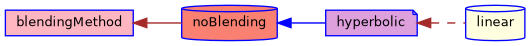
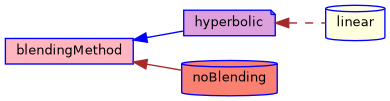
edge "hyperbolic" -> "noBlending": now "hyperbolic" -> "blendingMethod"
